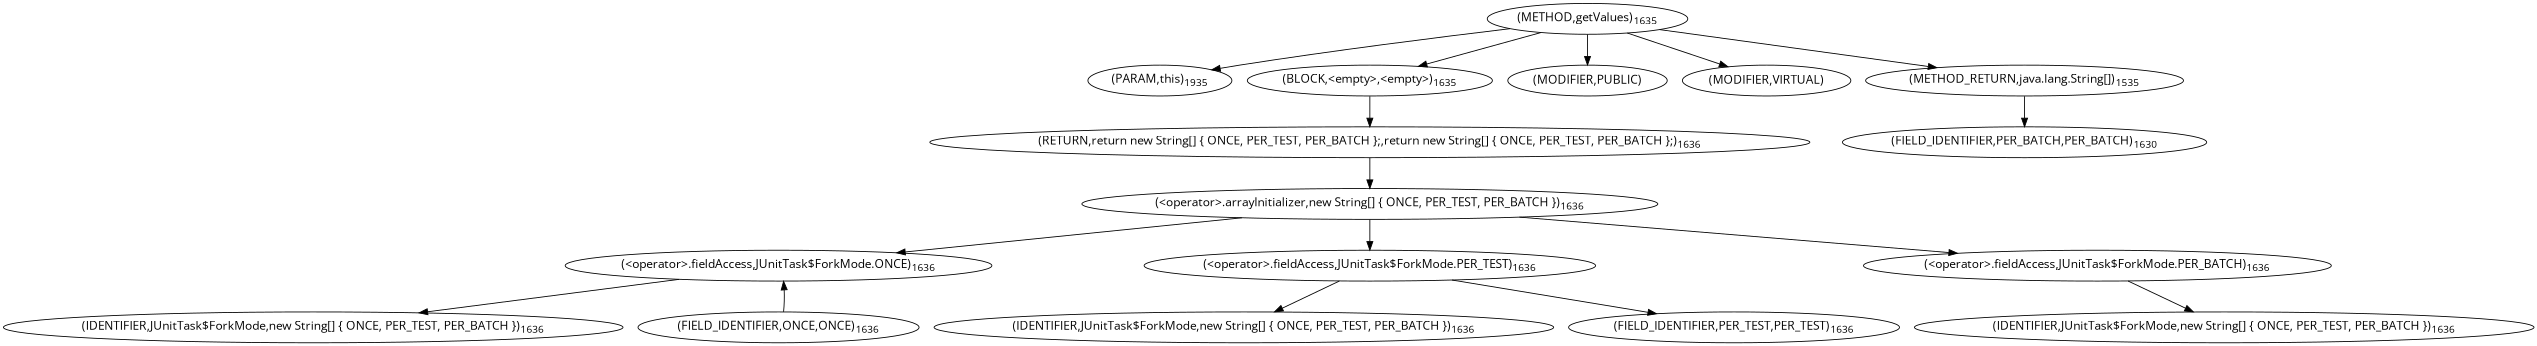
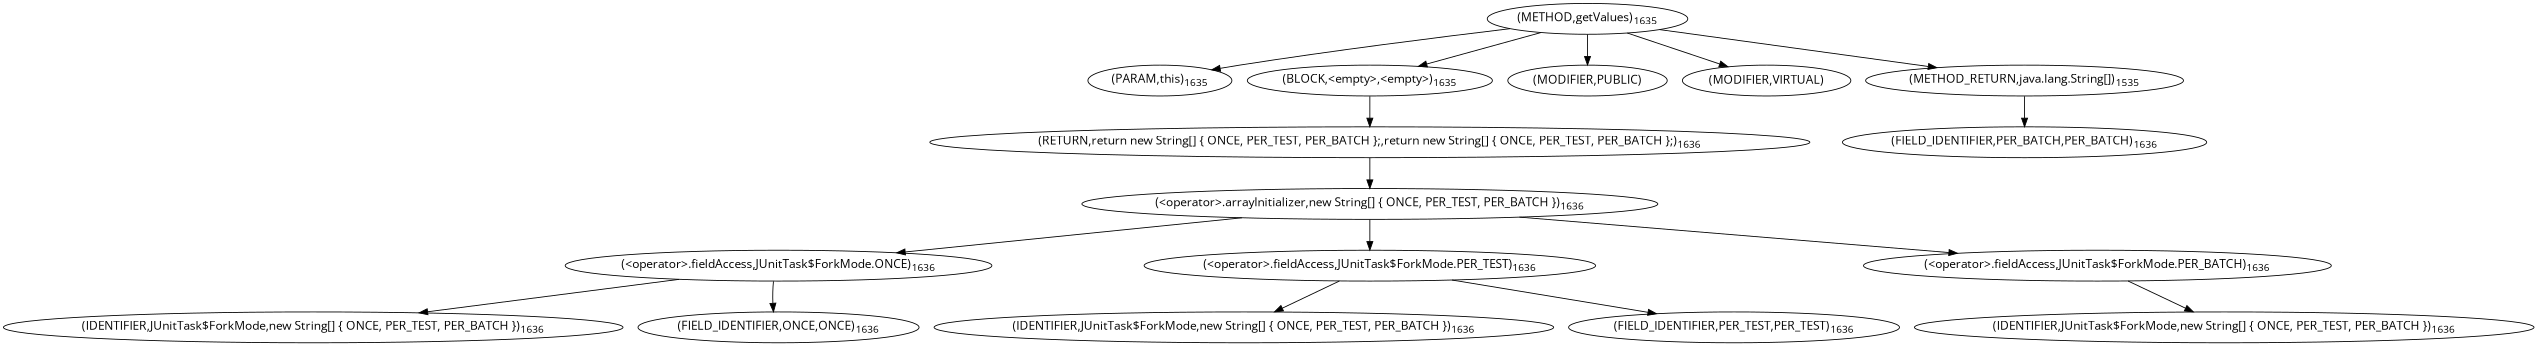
node "(PARAM,this)": text "1935" -> "1635"
node "(FIELD_IDENTIFIER,PER_BATCH,PER_BATCH)": text "1630" -> "1636"
edge "(FIELD_IDENTIFIER,ONCE,ONCE)" -> "(<operator>.fieldAccess,JUnitTask$ForkMode.ONCE)": reversed
